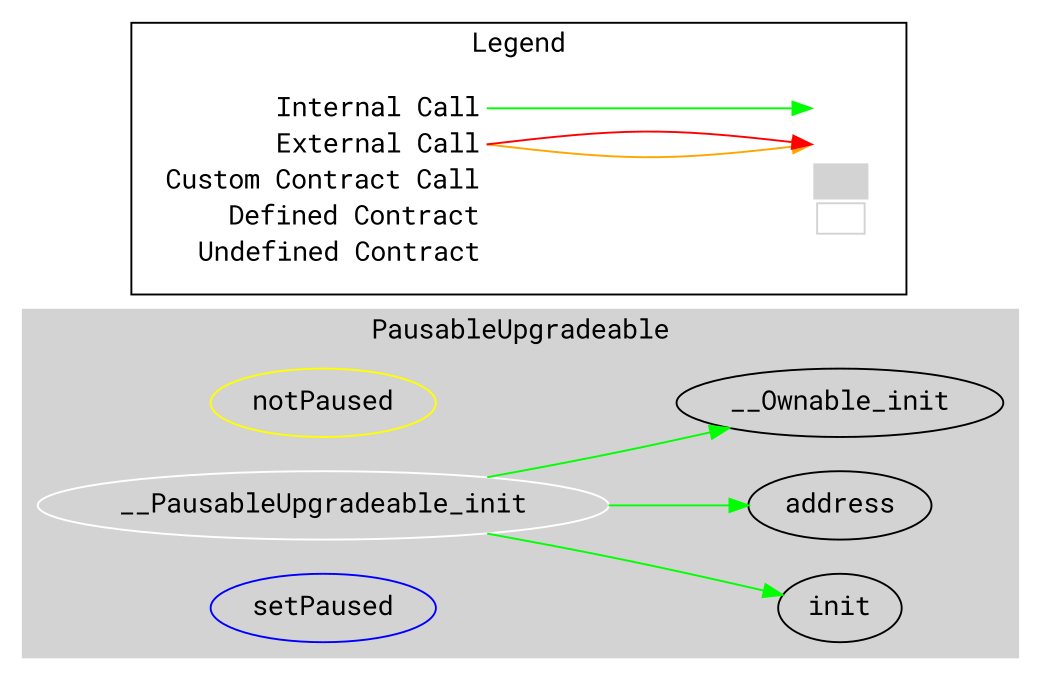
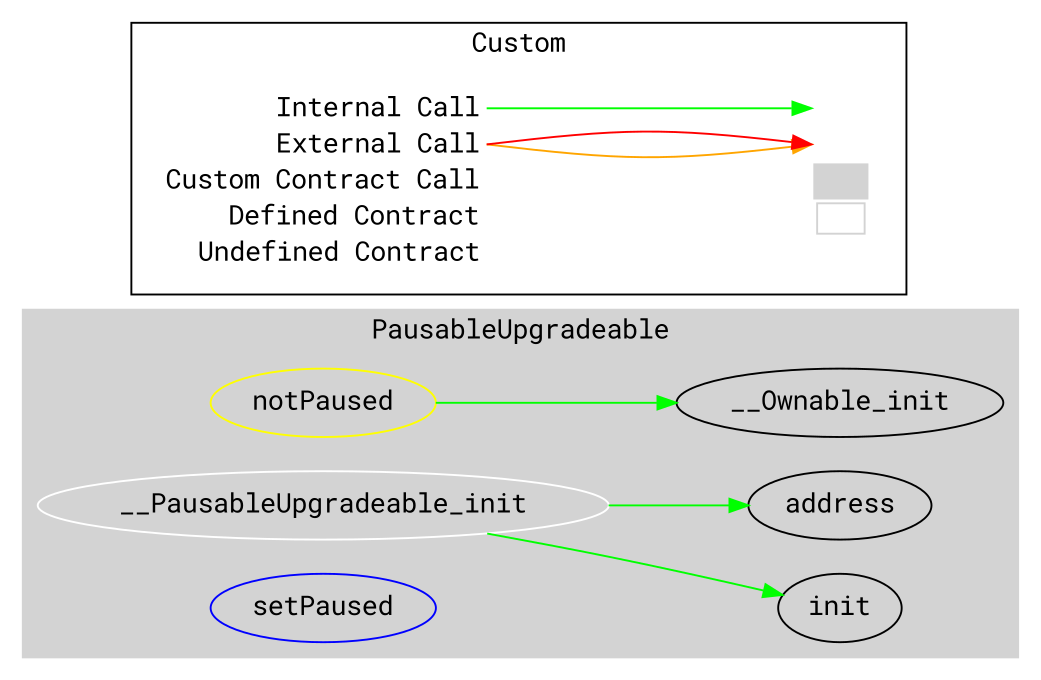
cluster "Legend": label "Legend" -> "Custom"
edge "__PausableUpgradeable_init" -> "__Ownable_init": now "notPaused" -> "__Ownable_init"
